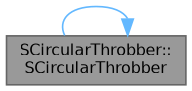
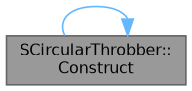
node "SCircularThrobber:: SCircularThrobber": label "SCircularThrobber:: SCircularThrobber" -> "SCircularThrobber:: Construct"
